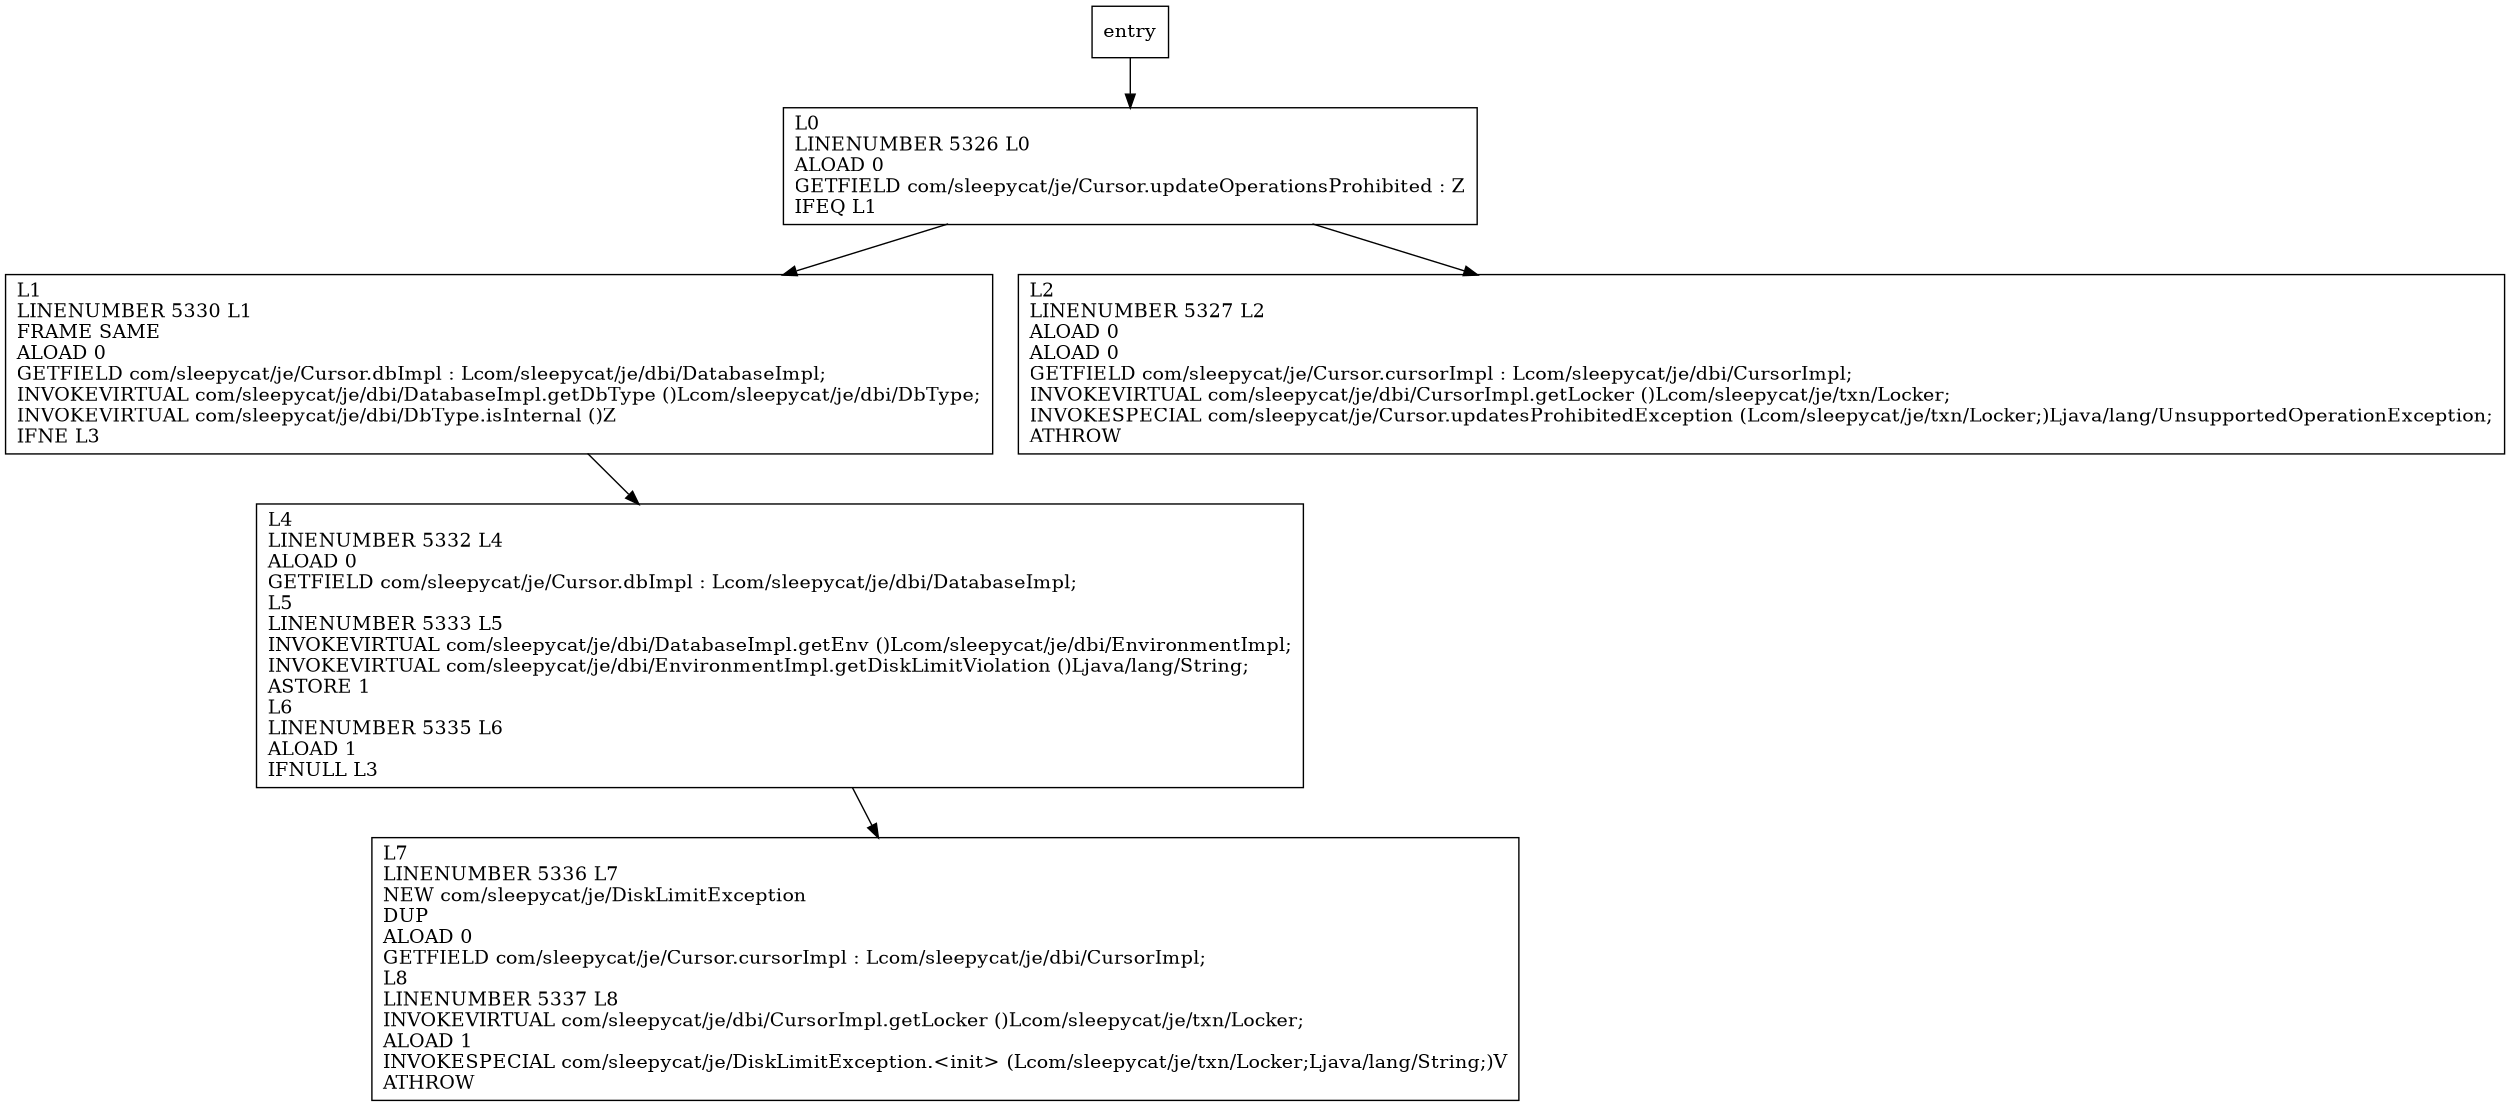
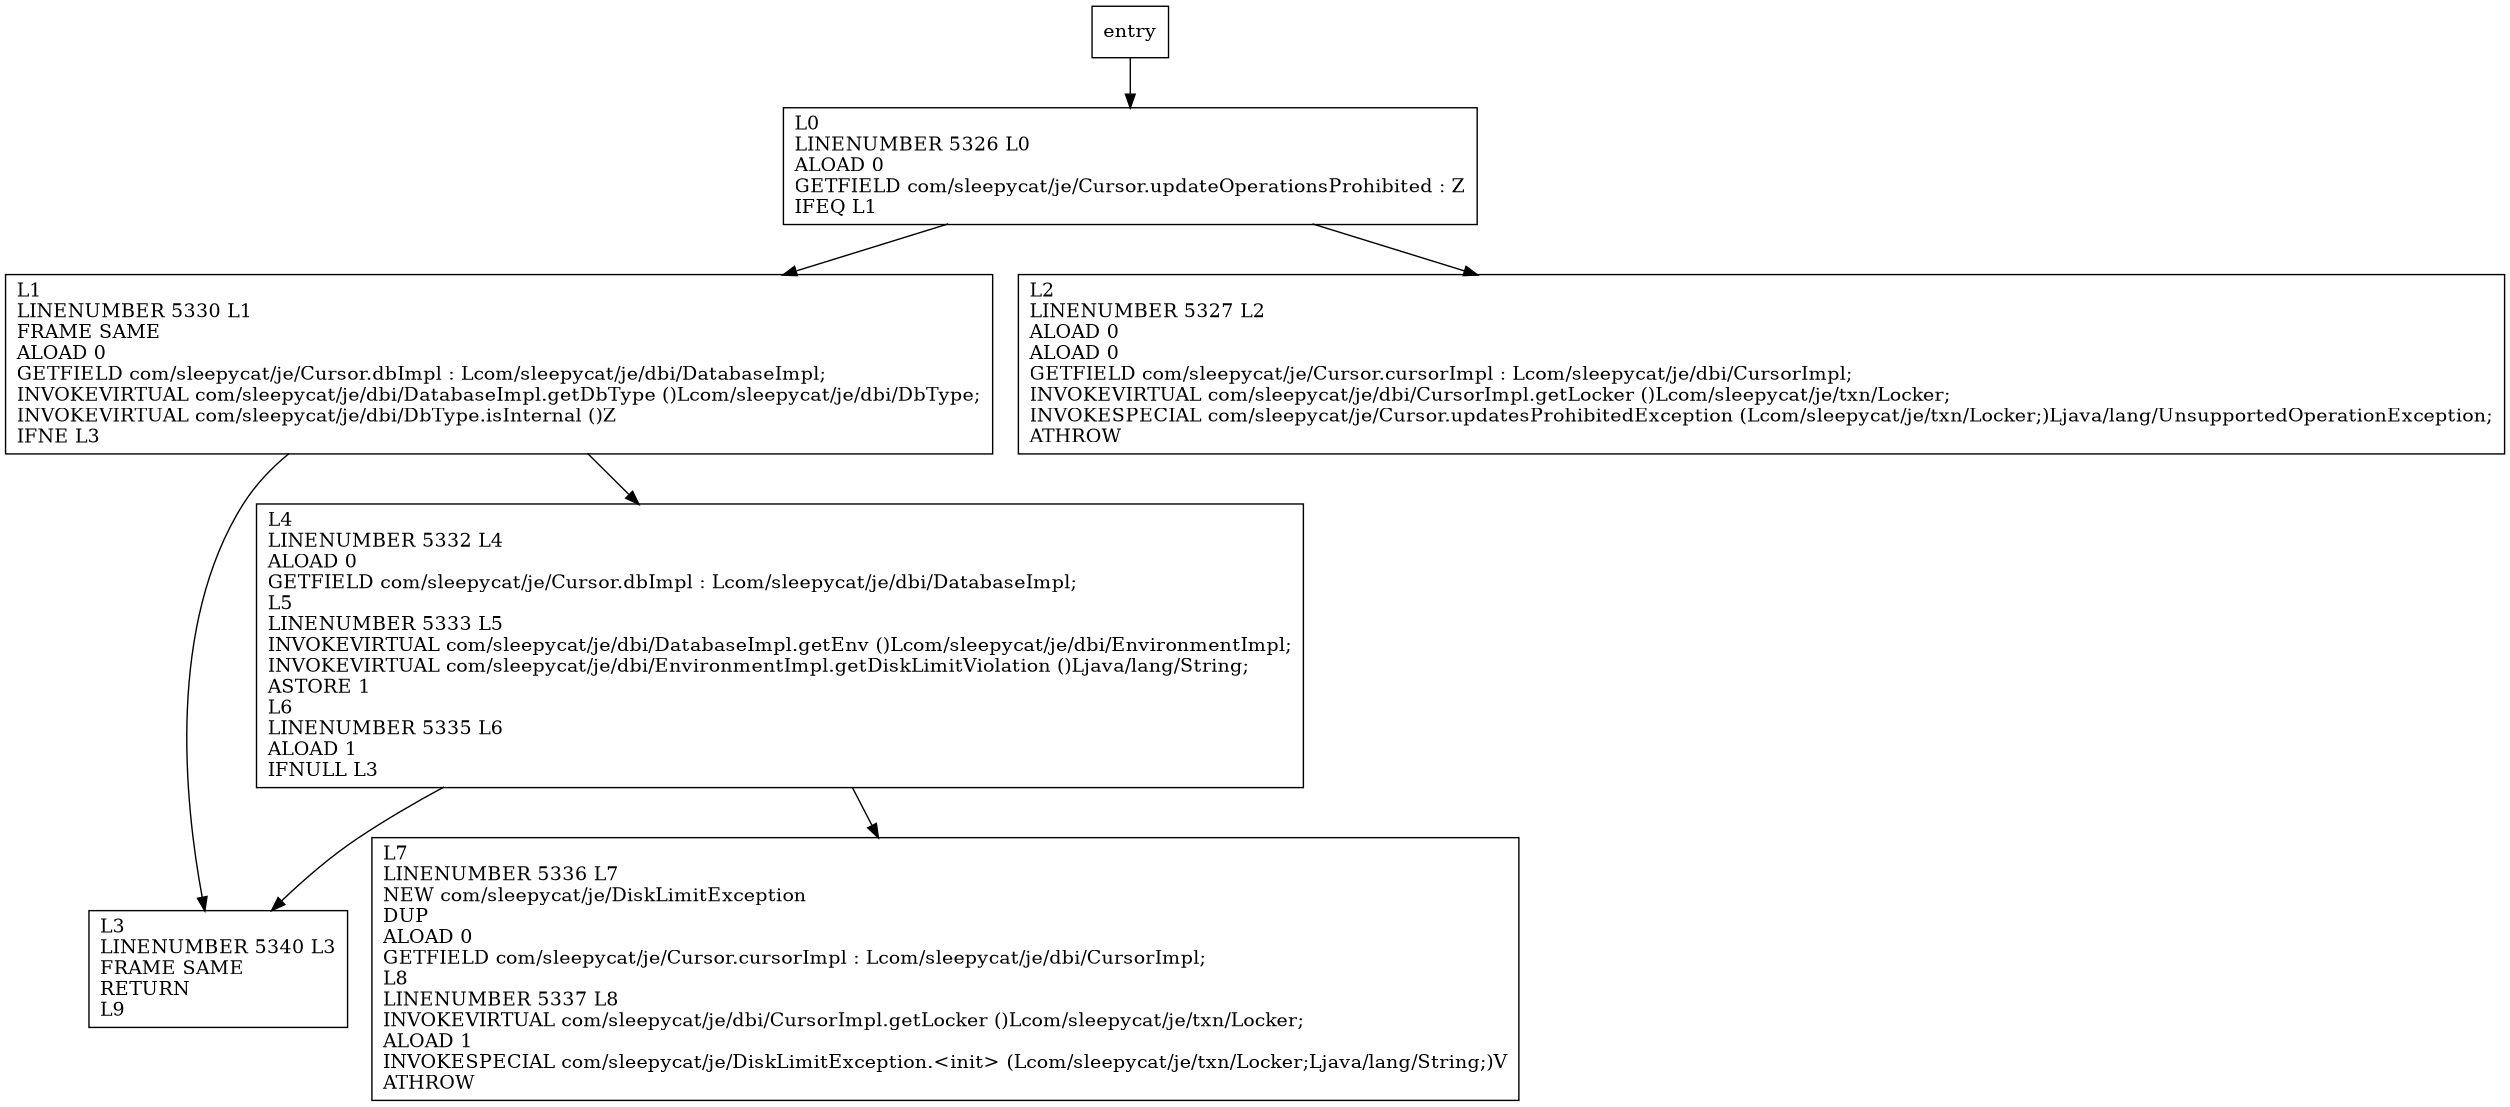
node "L3 LINENUMBER 5340 L3 FRAME SAME RETURN L9": added
